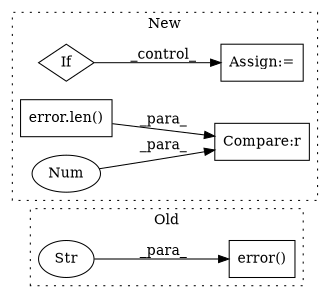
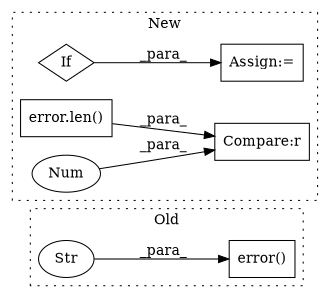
edge "If" -> "Assign:=": label "_control_" -> "_para_"
